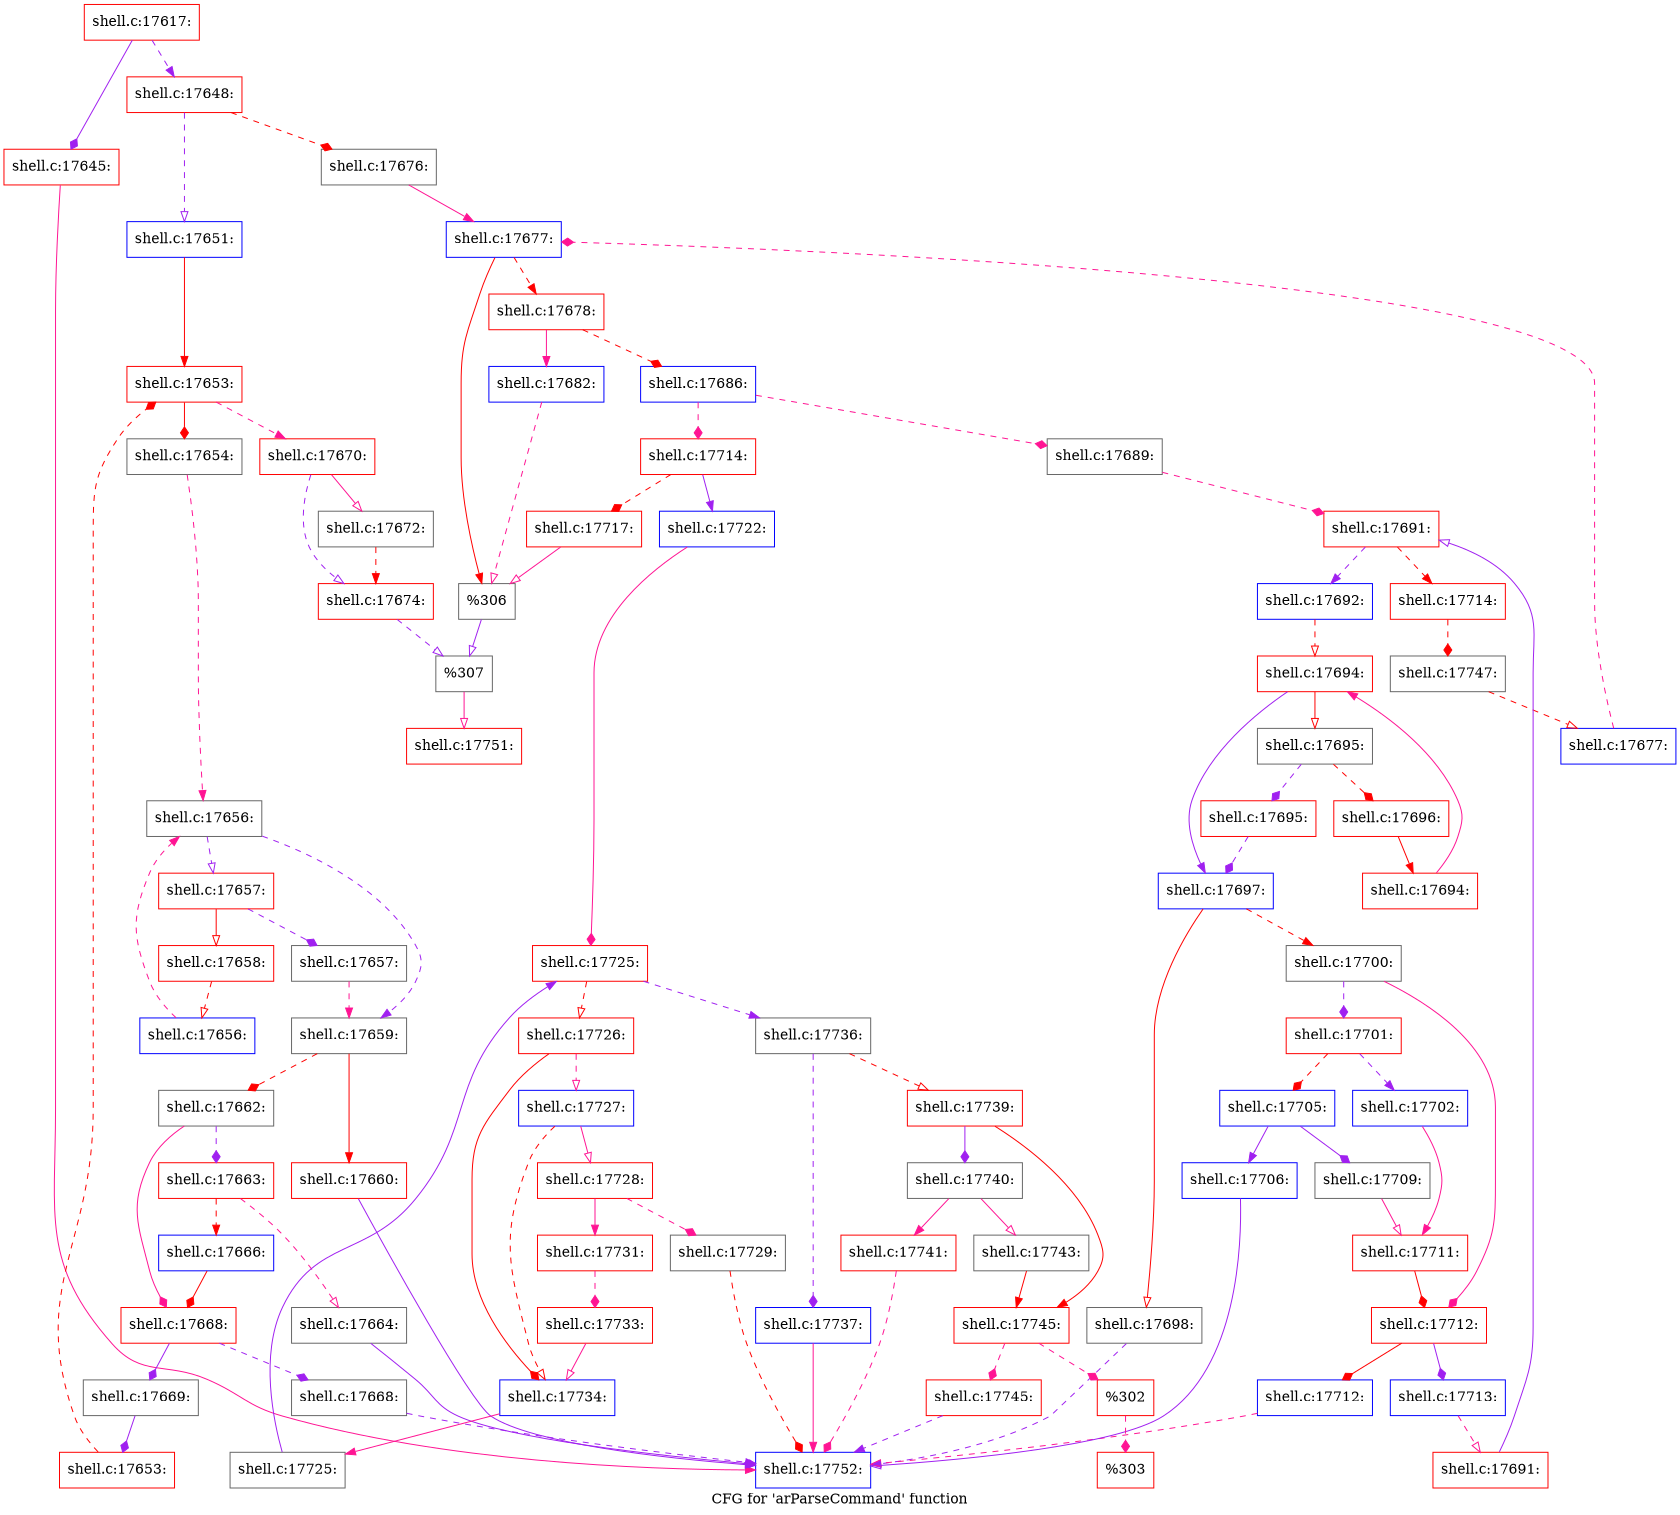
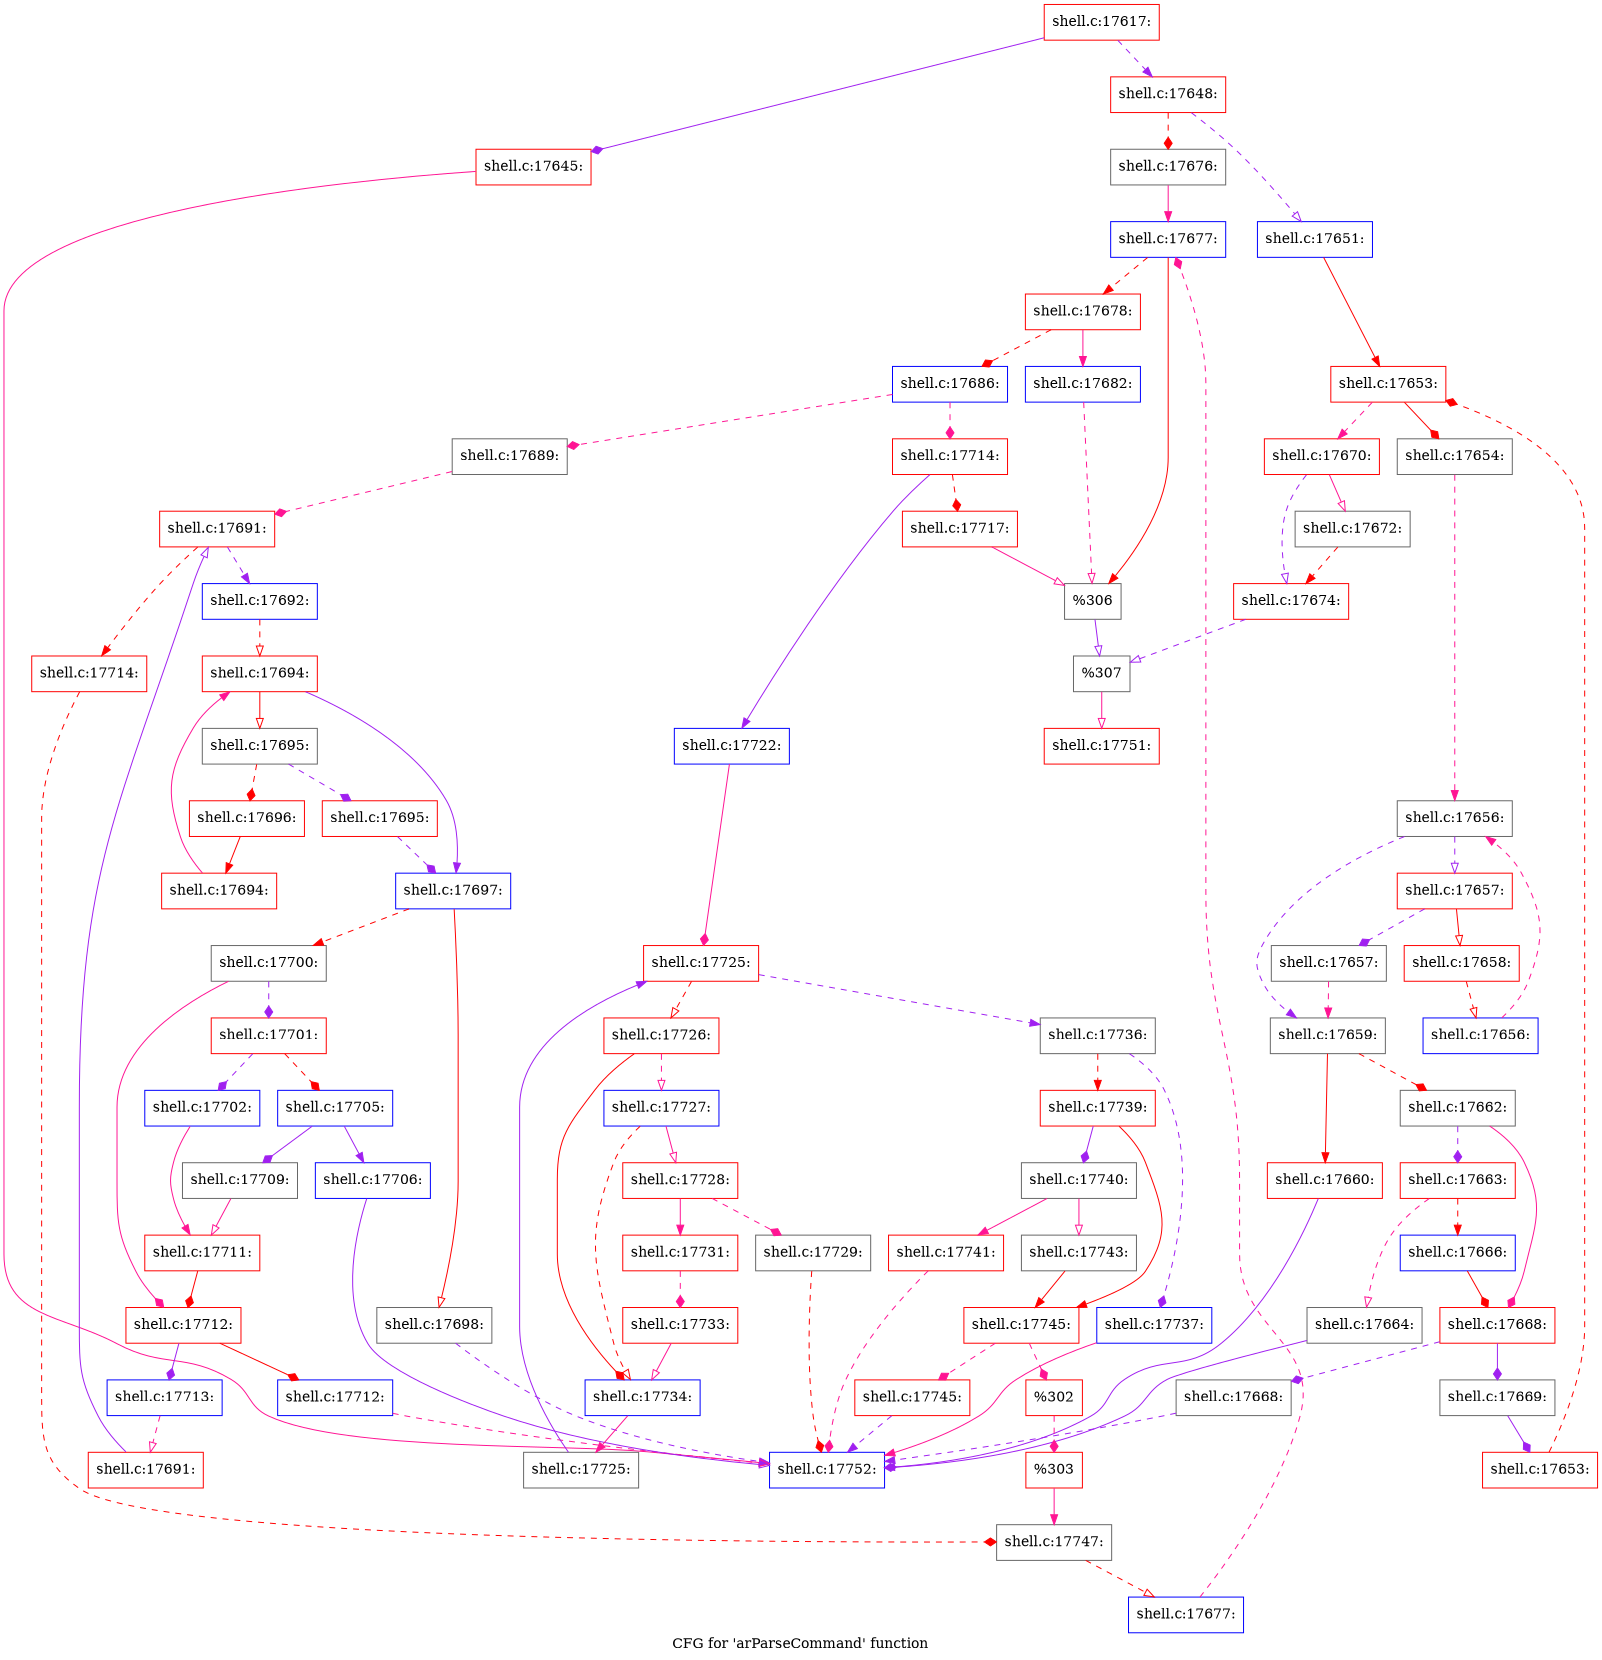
edge "shell.c:17701:" -> "shell.c:17702:": arrowhead normal -> diamond
edge "shell.c:17736:" -> "shell.c:17739:": arrowhead onormal -> normal
edge "%303" -> "shell.c:17747:": added
